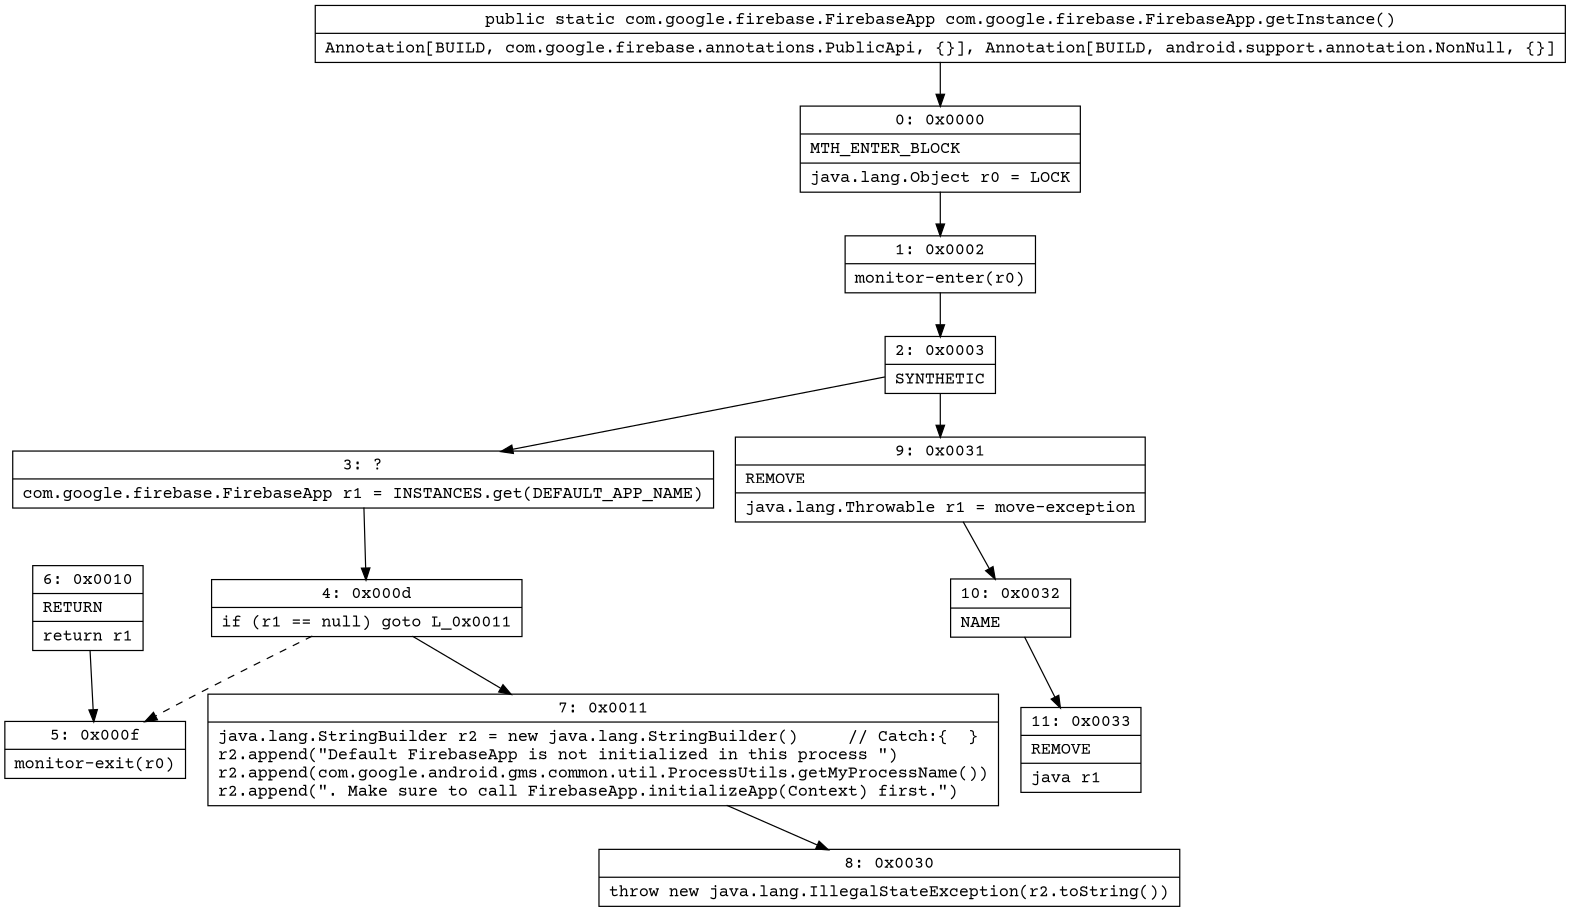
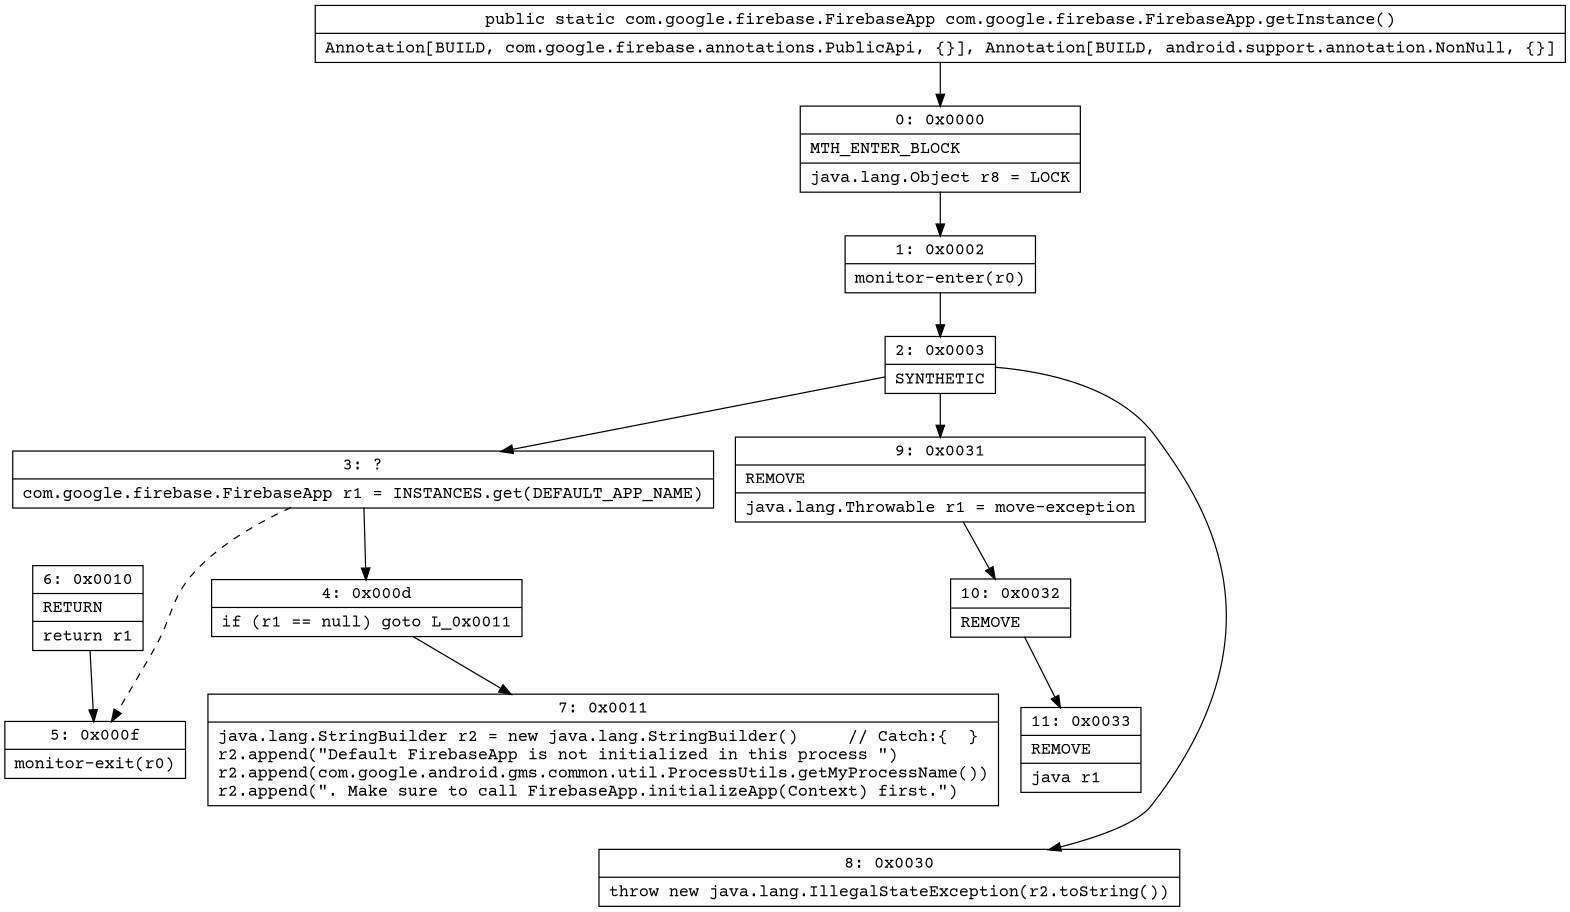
node "0: 0x0000": text "java.lang.Object r0 = LOCK" -> "java.lang.Object r8 = LOCK"
node "10: 0x0032": text "NAME" -> "REMOVE"
edge "4: 0x000d" -> "5: 0x000f": now "3: ?" -> "5: 0x000f"
edge "7: 0x0011" -> "8: 0x0030": now "2: 0x0003" -> "8: 0x0030"
